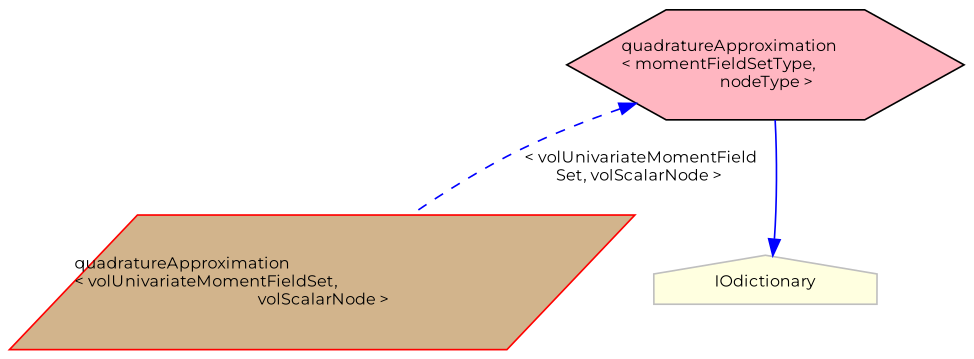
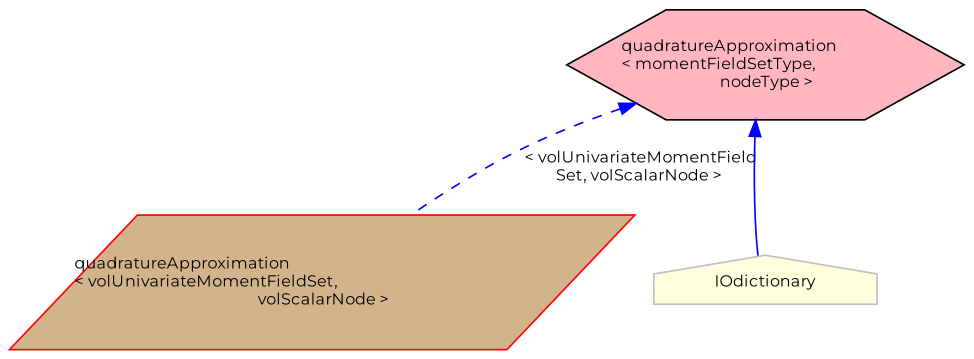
edge "quadratureApproximation < momentFieldSetType, nodeType >" -> "IOdictionary": reversed
